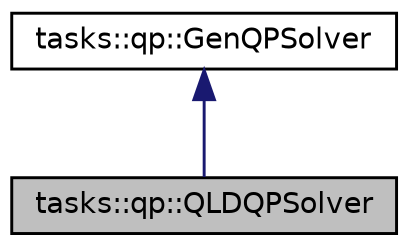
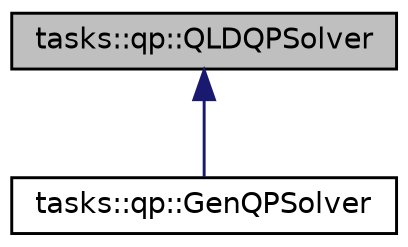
edge "tasks::qp::QLDQPSolver" -> "tasks::qp::GenQPSolver": reversed
